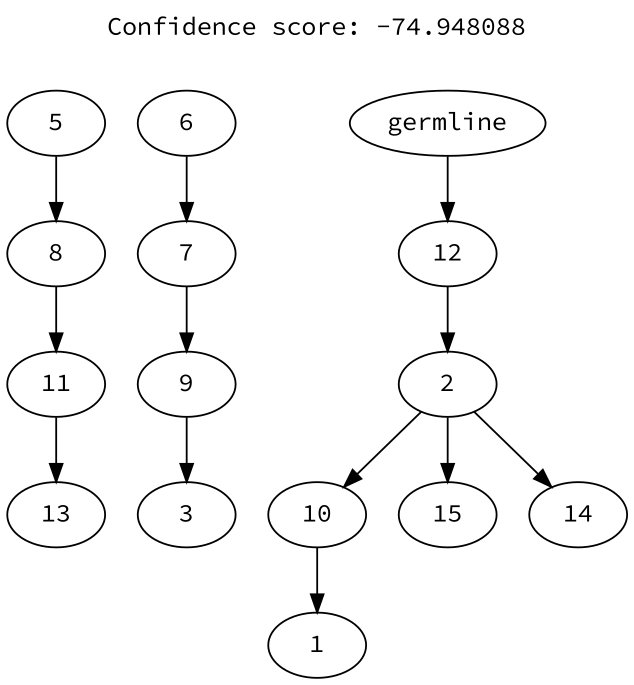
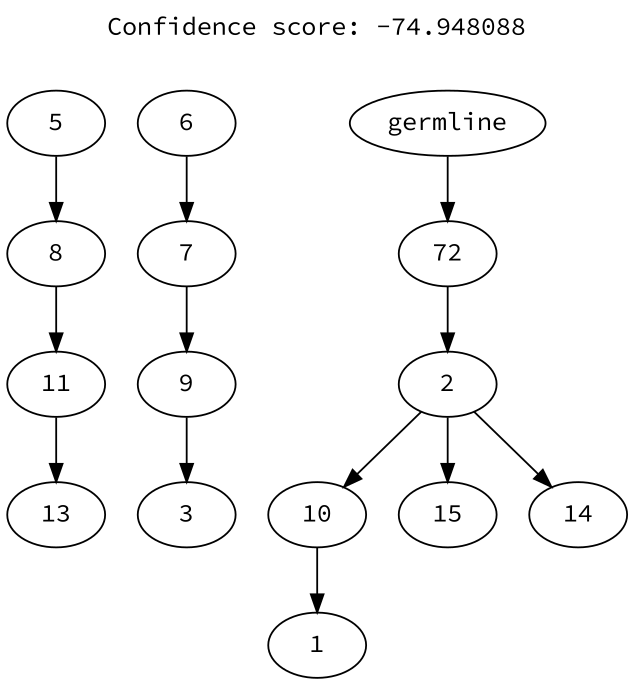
node "12": label "12" -> "72"
